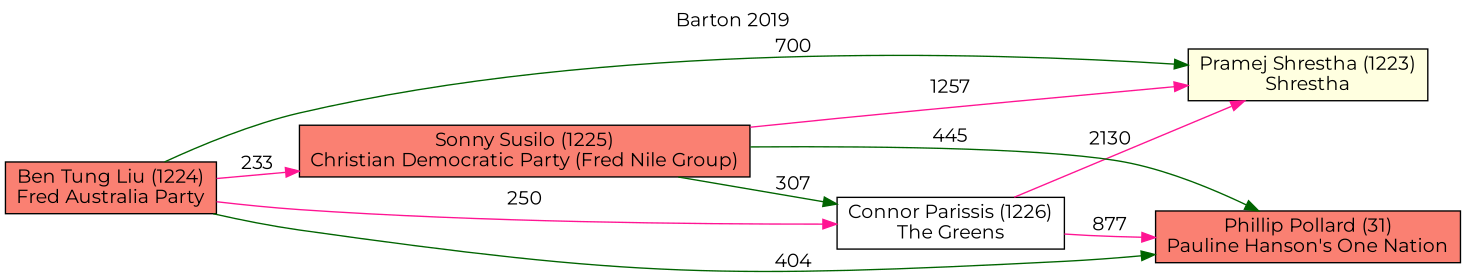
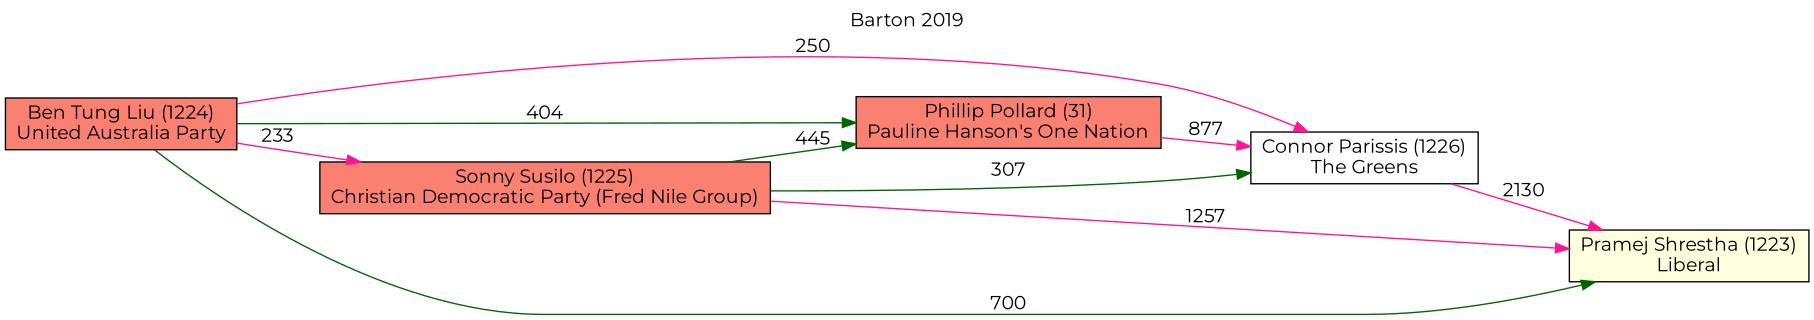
node "Pramej Shrestha (1223) Shrestha": label "Pramej Shrestha (1223) Shrestha" -> "Pramej Shrestha (1223) Liberal"
node "Ben Tung Liu (1224) Fred Australia Party": label "Ben Tung Liu (1224) Fred Australia Party" -> "Ben Tung Liu (1224) United Australia Party"
edge "Connor Parissis (1226) The Greens" -> "Phillip Pollard (31) Pauline Hanson's One Nation": reversed
